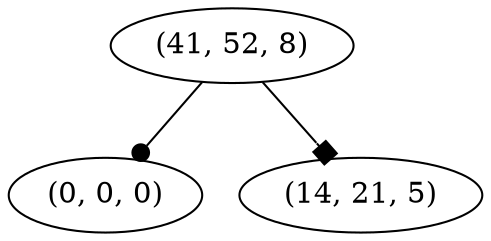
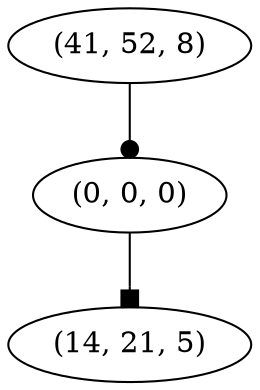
edge "(41, 52, 8)" -> "(14, 21, 5)": now "(0, 0, 0)" -> "(14, 21, 5)"
